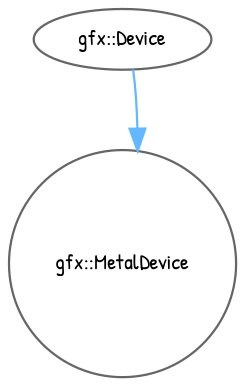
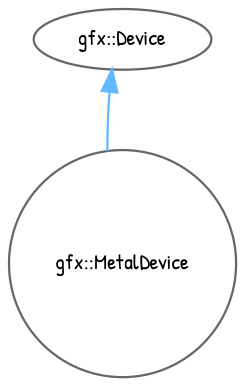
edge "gfx::Device" -> "gfx::MetalDevice": reversed
